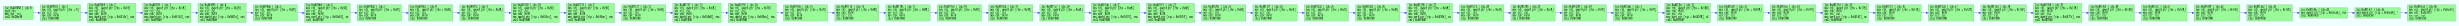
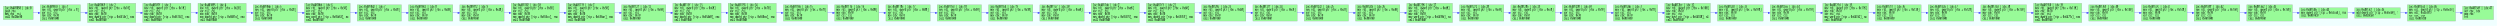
node "loc:0x4013df | idx:47 xor eax, eax pop rbx ret": added
